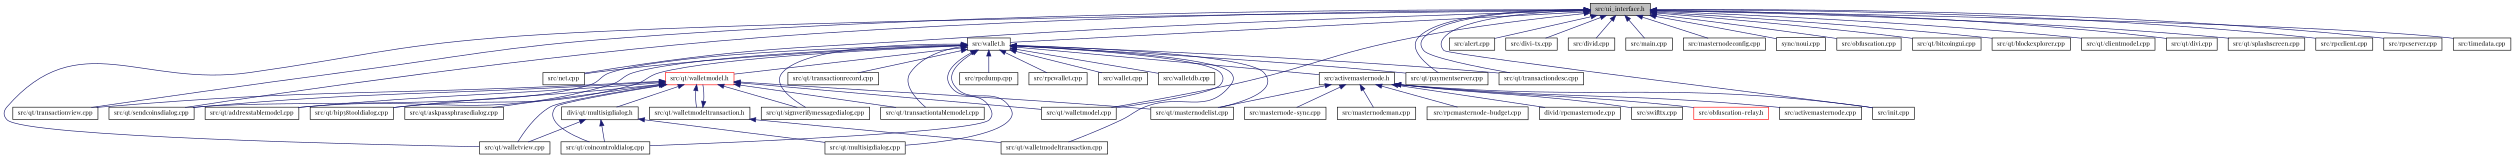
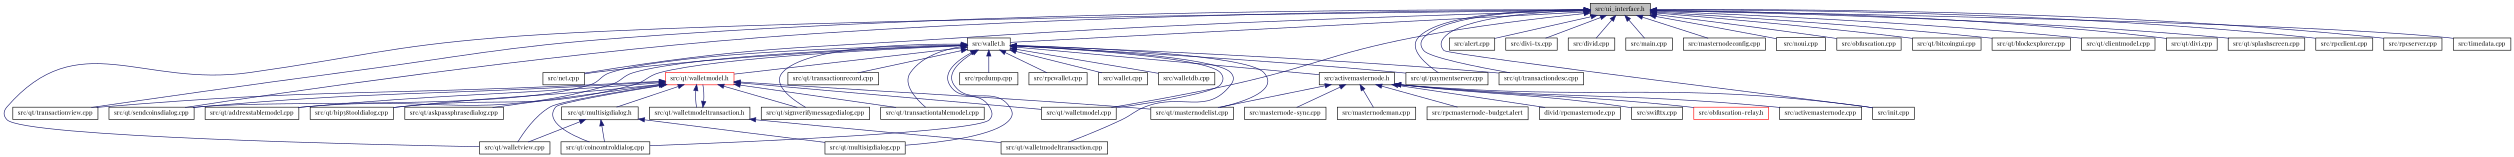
node "sync/noui.cpp": label "sync/noui.cpp" -> "src/noui.cpp"
node "divi/qt/multisigdialog.h": label "divi/qt/multisigdialog.h" -> "src/qt/multisigdialog.h"
node "src/rpcmasternode-budget.cpp": label "src/rpcmasternode-budget.cpp" -> "src/rpcmasternode-budget.alert"
